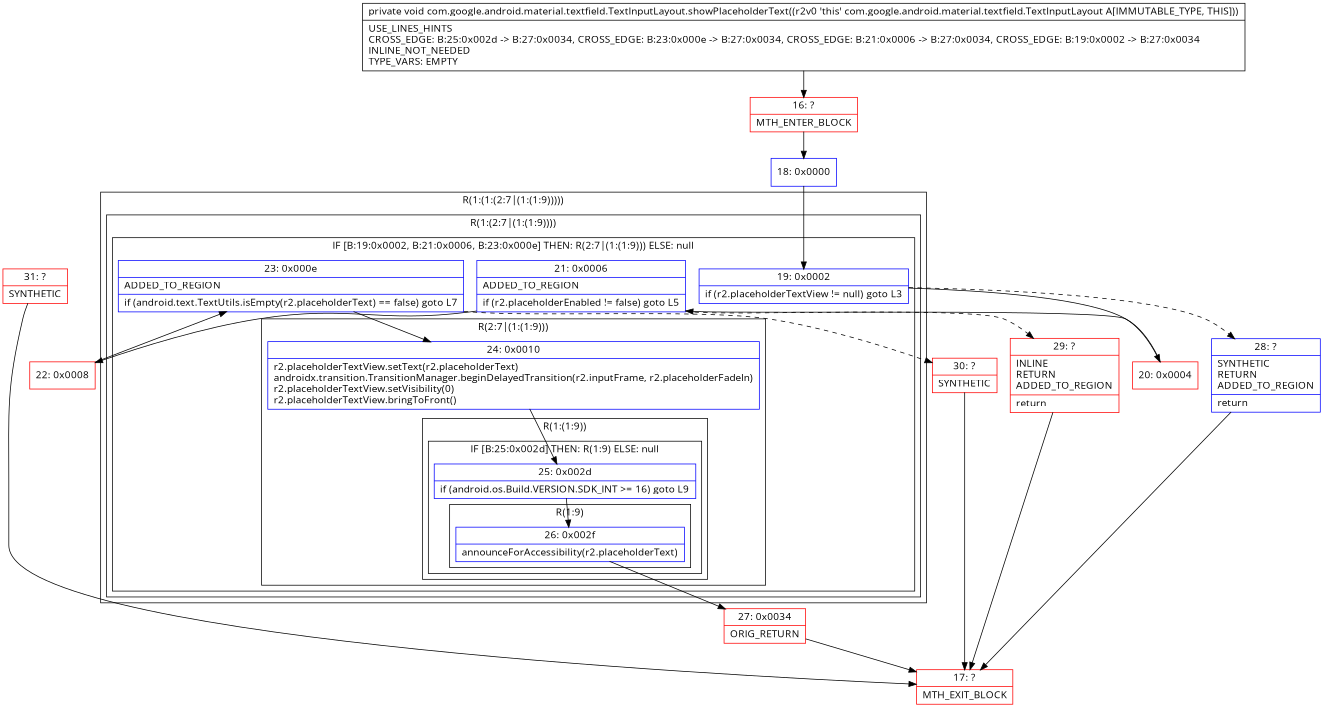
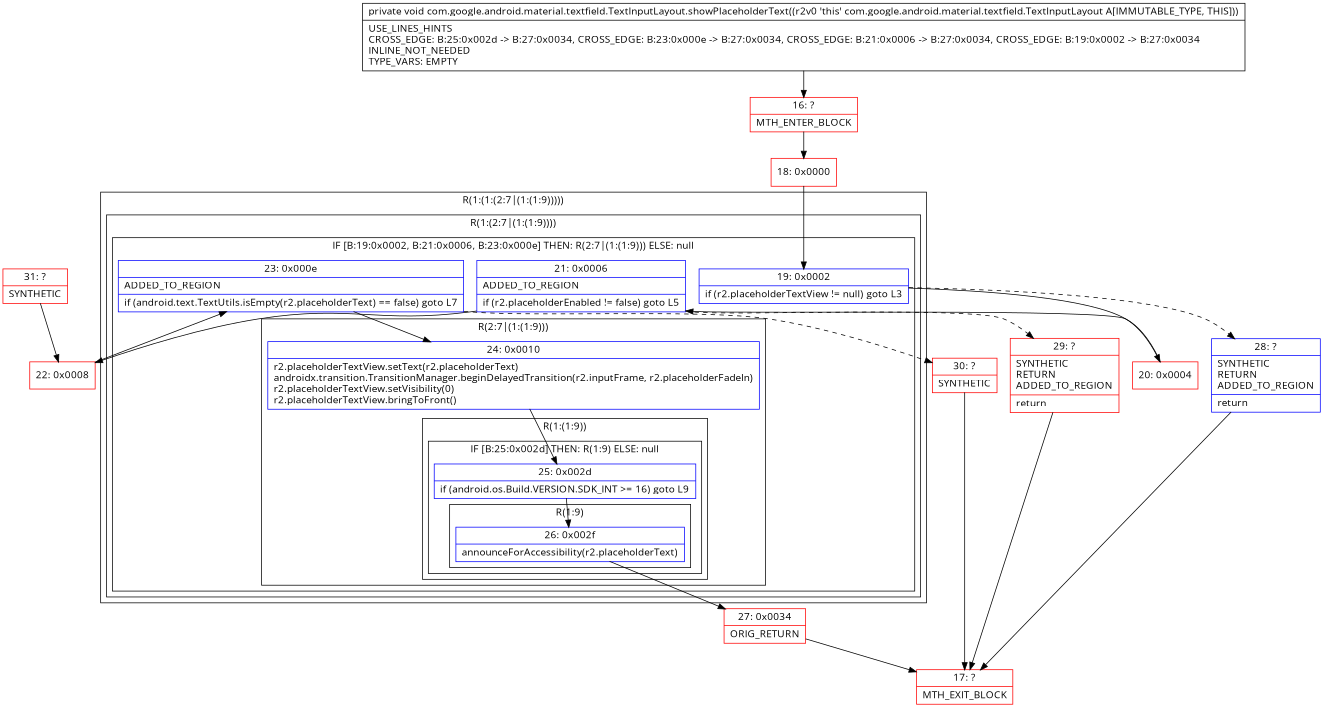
node "18: 0x0000": color blue -> red
node "29: ?": text "INLINE" -> "SYNTHETIC"
edge "31: ?" -> "17: ?": now "31: ?" -> "22: 0x0008"
